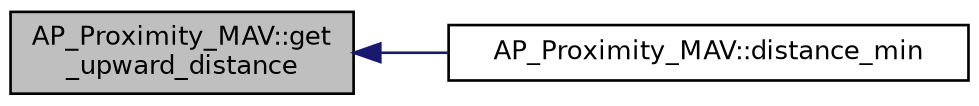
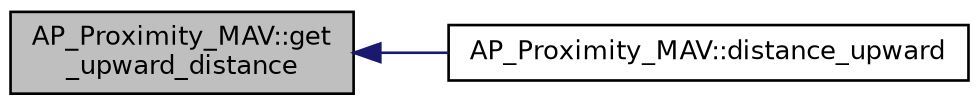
node "AP_Proximity_MAV::distance_min": label "AP_Proximity_MAV::distance_min" -> "AP_Proximity_MAV::distance_upward"
